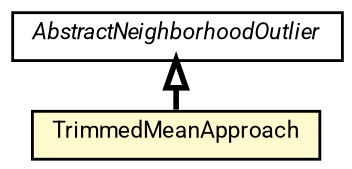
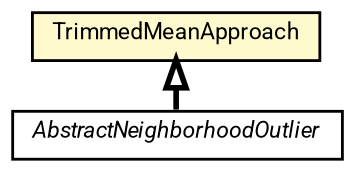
edge "TrimmedMeanApproach" -> "AbstractNeighborhoodOutlier": reversed
